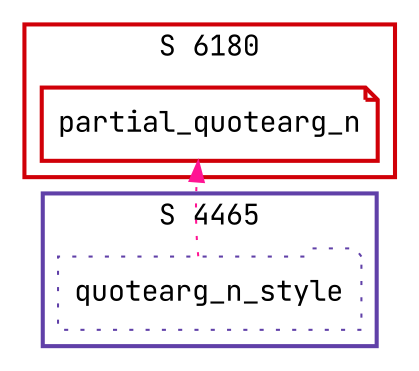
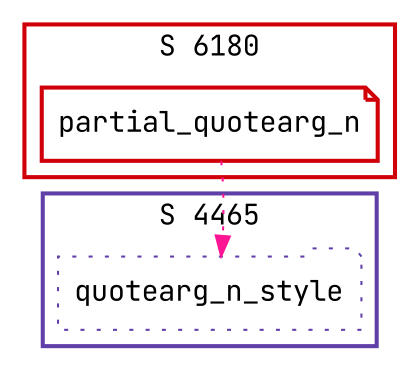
edge "quotearg_n_style" -> "partial_quotearg_n": reversed
